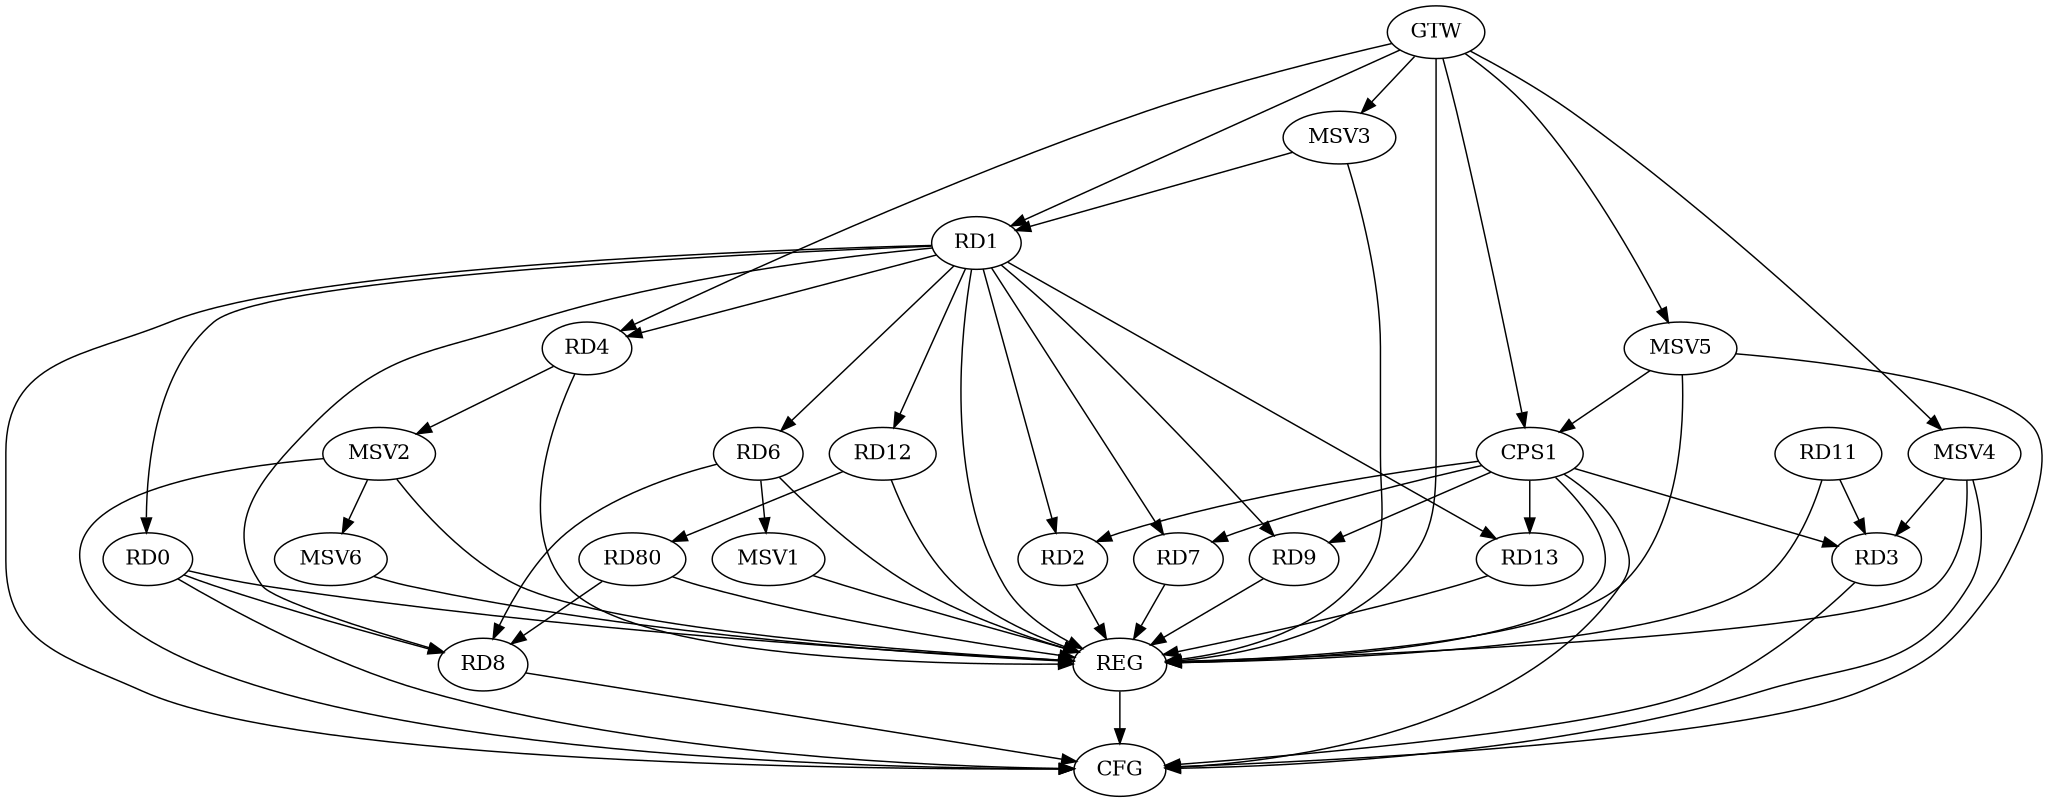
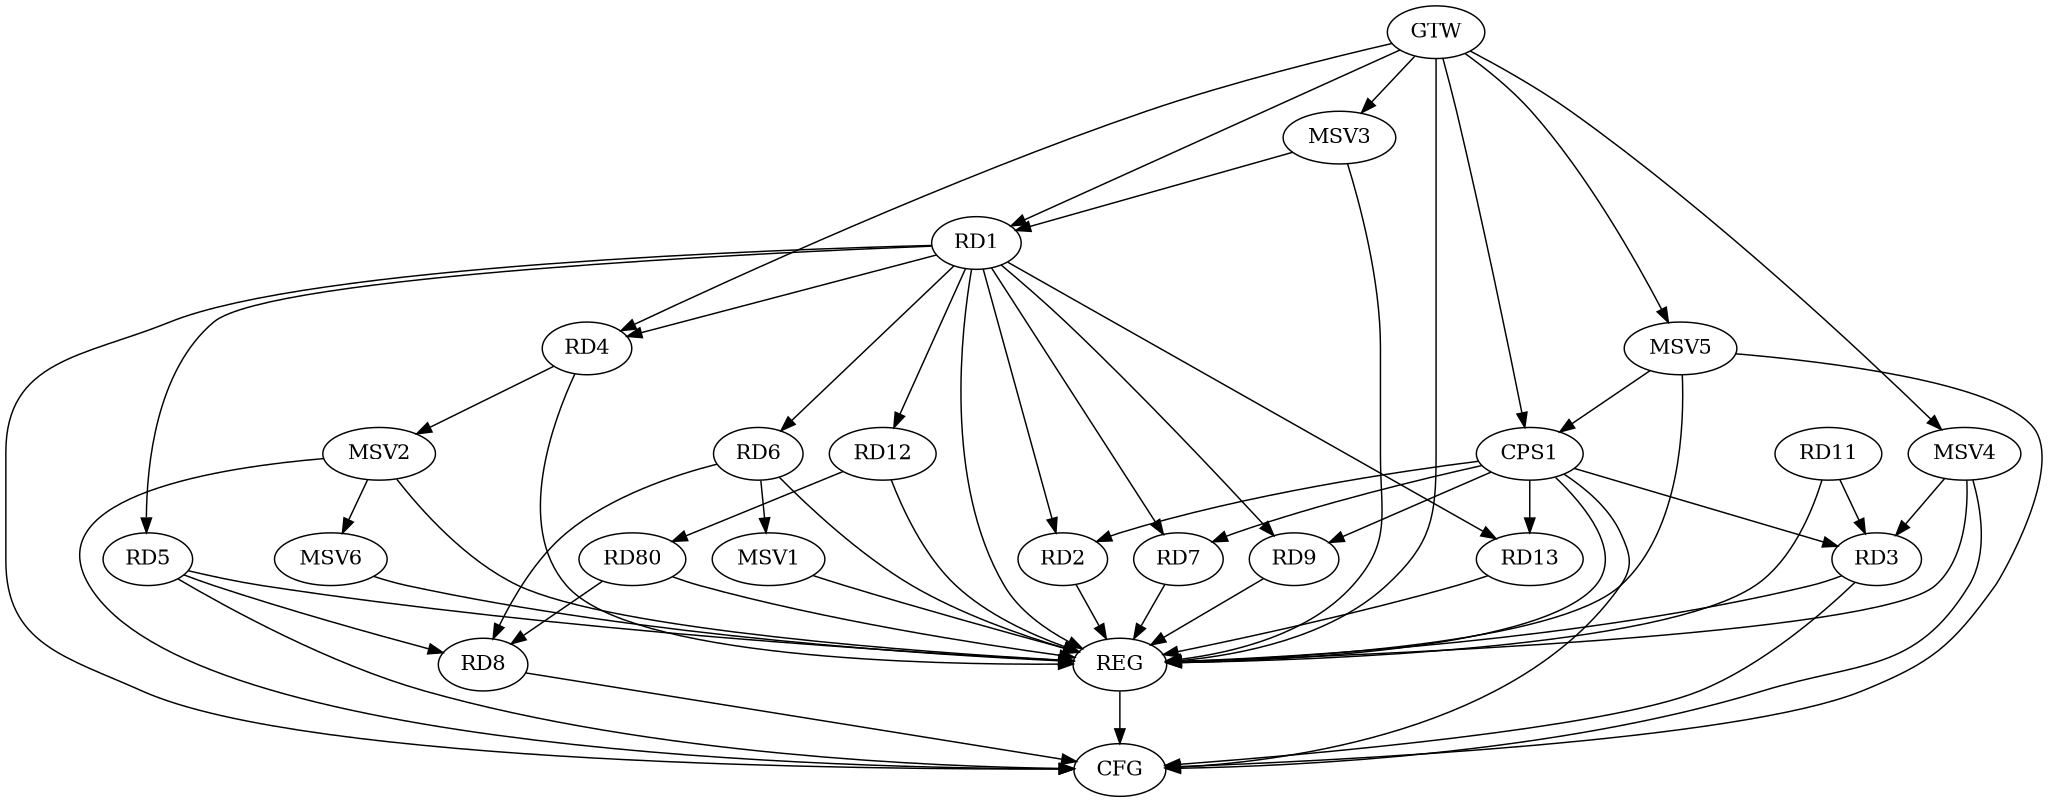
edge "RD1" -> "RD8": removed
node "RD0": label "RD0" -> "RD5"
edge "RD3" -> "REG": added
